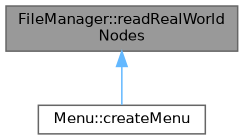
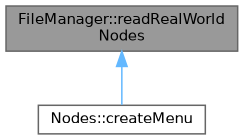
node "Menu::createMenu": label "Menu::createMenu" -> "Nodes::createMenu"
